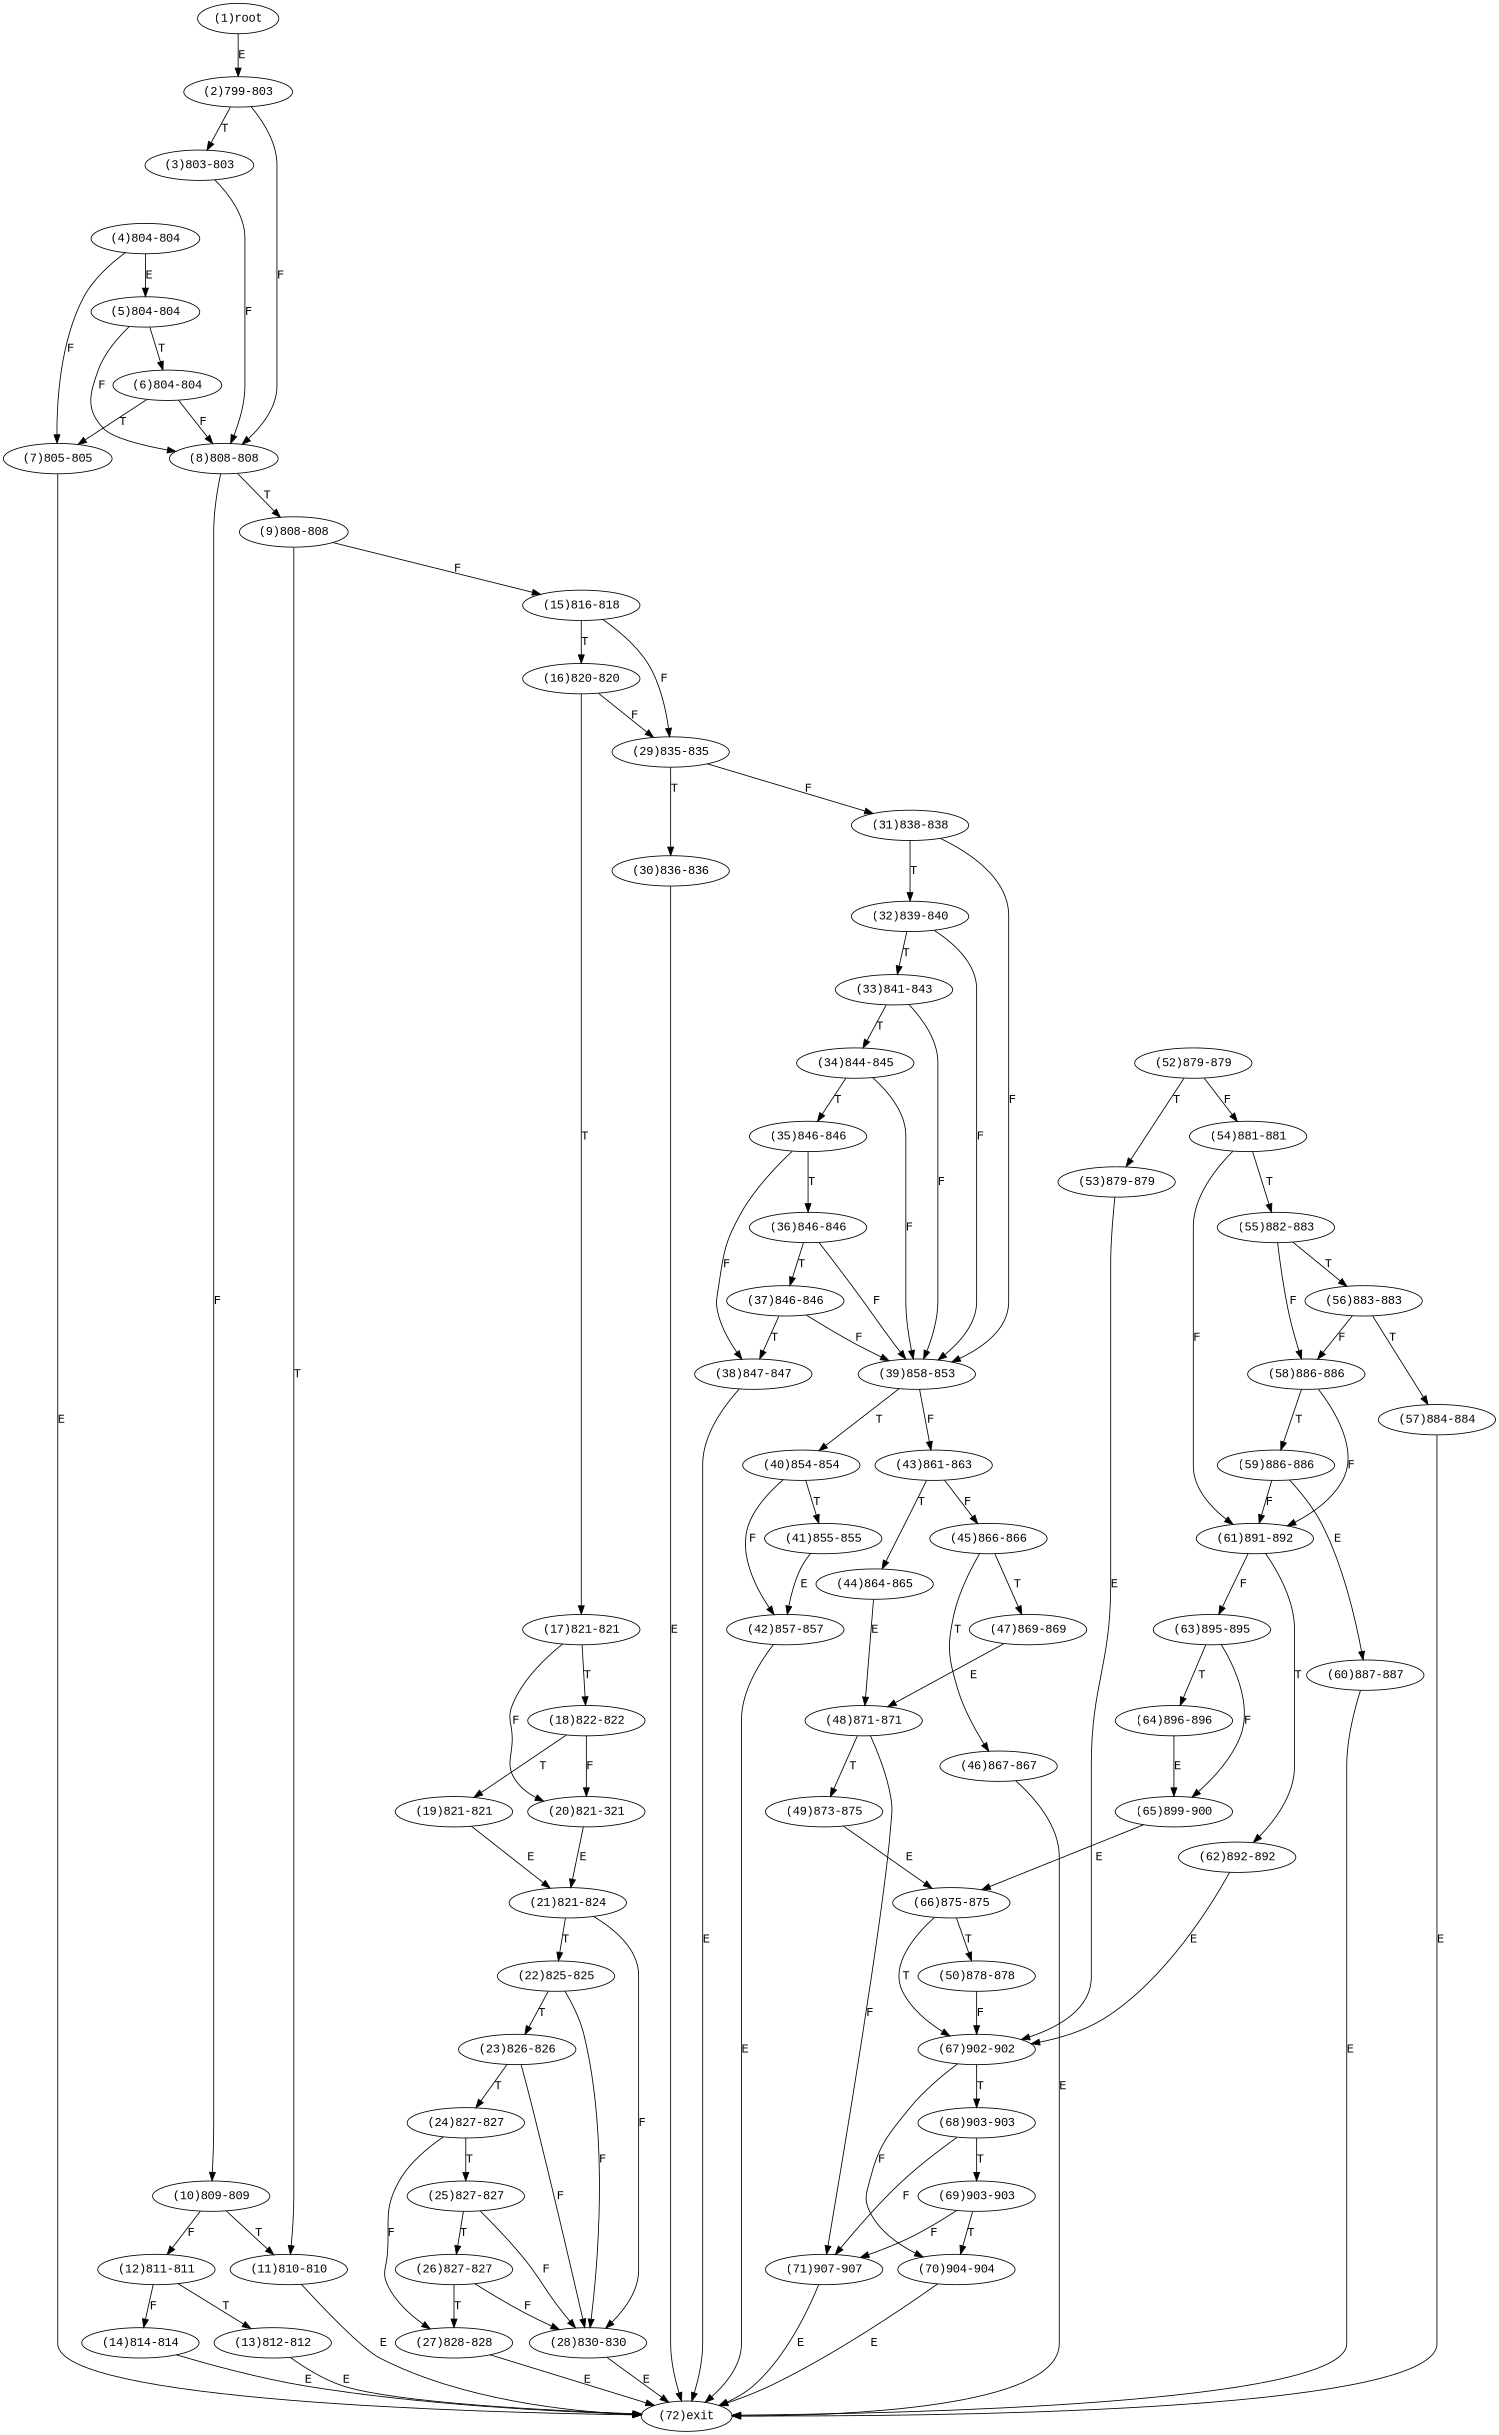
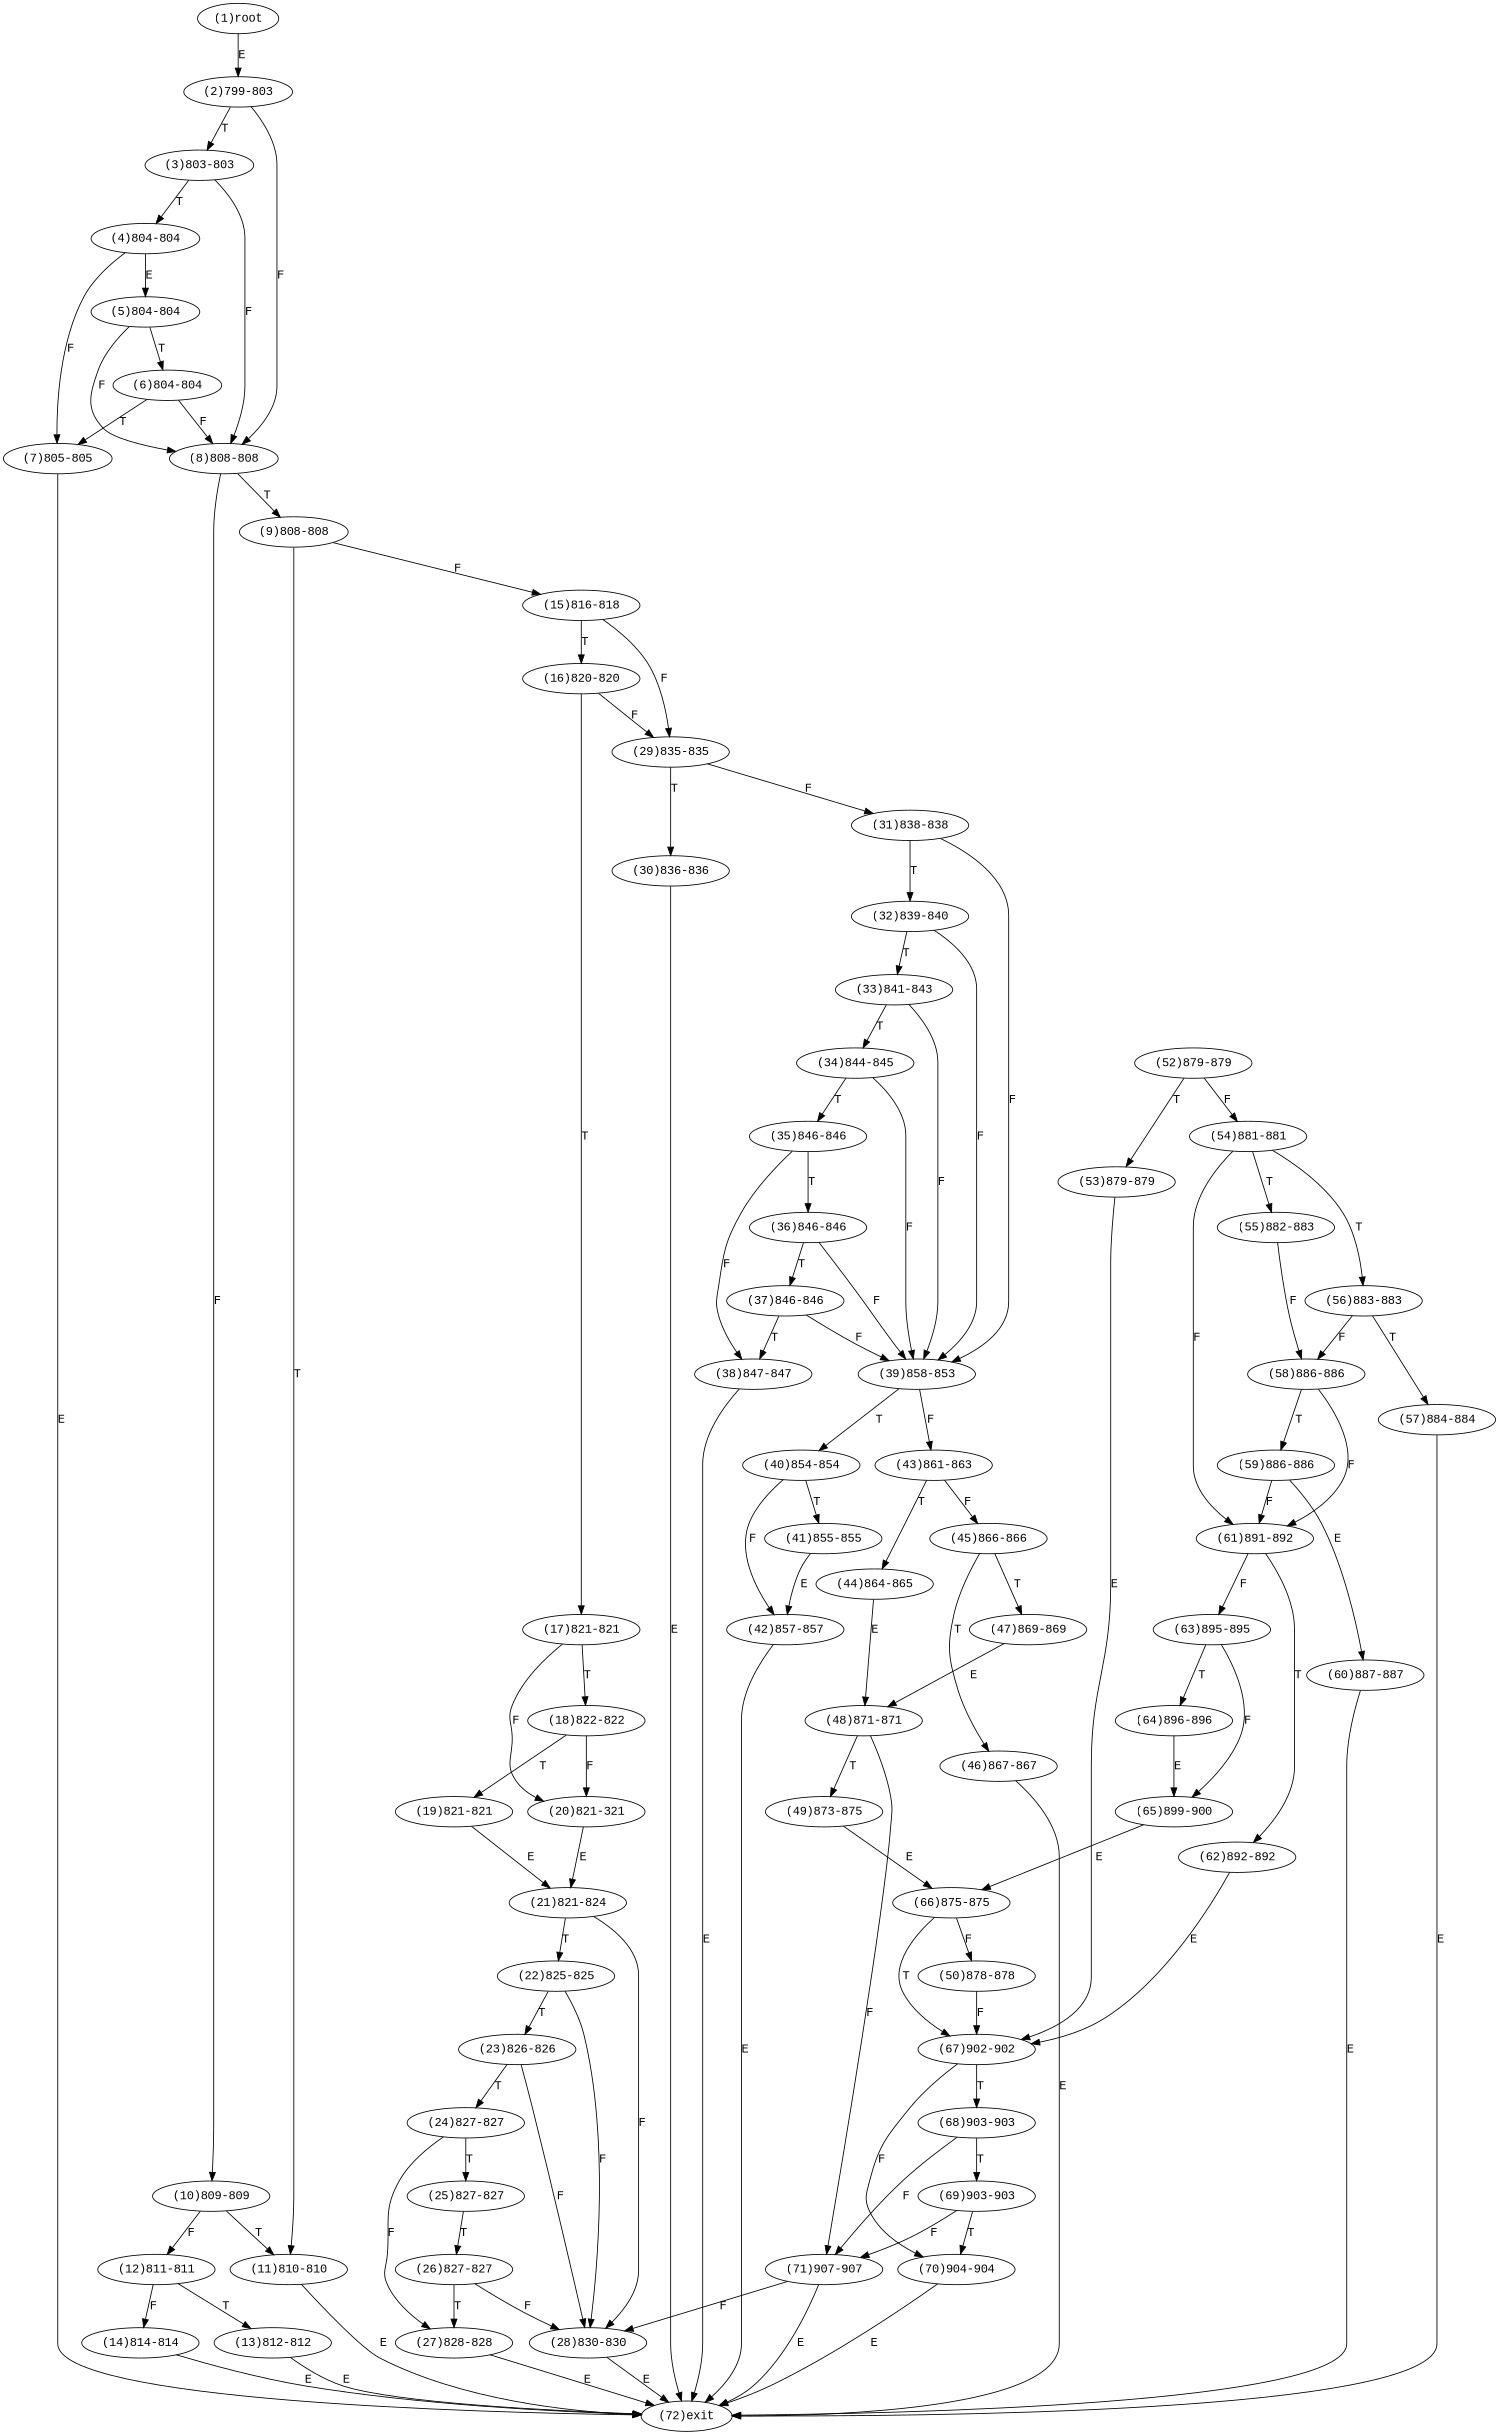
edge "(3)803-803" -> "(4)804-804": added, label "T"
edge "(55)882-883" -> "(56)883-883": now "(54)881-881" -> "(56)883-883"
edge "(66)875-875" -> "(50)878-878": label "T" -> "F"
edge "(25)827-827" -> "(28)830-830": now "(71)907-907" -> "(28)830-830"
